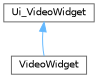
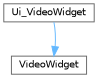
edge "VideoWidget" -> "Ui_VideoWidget": reversed
